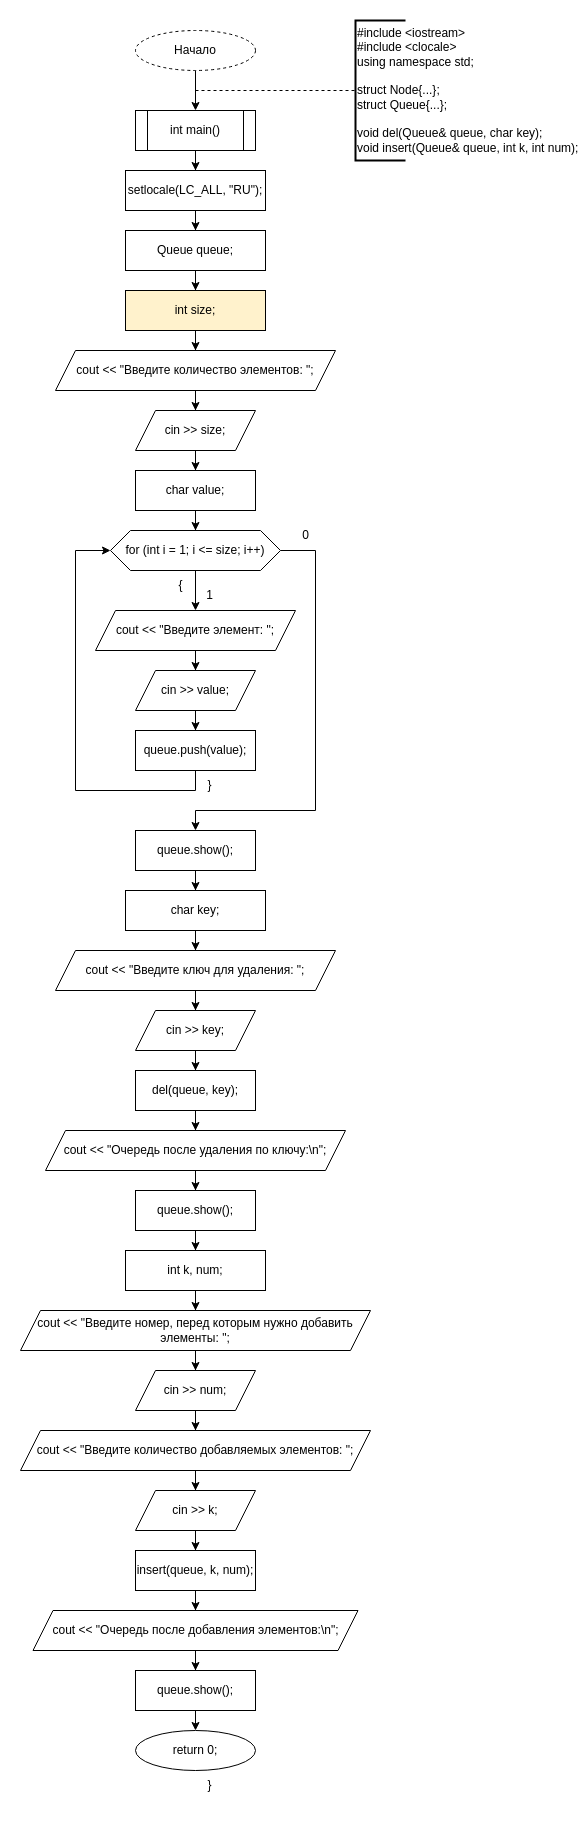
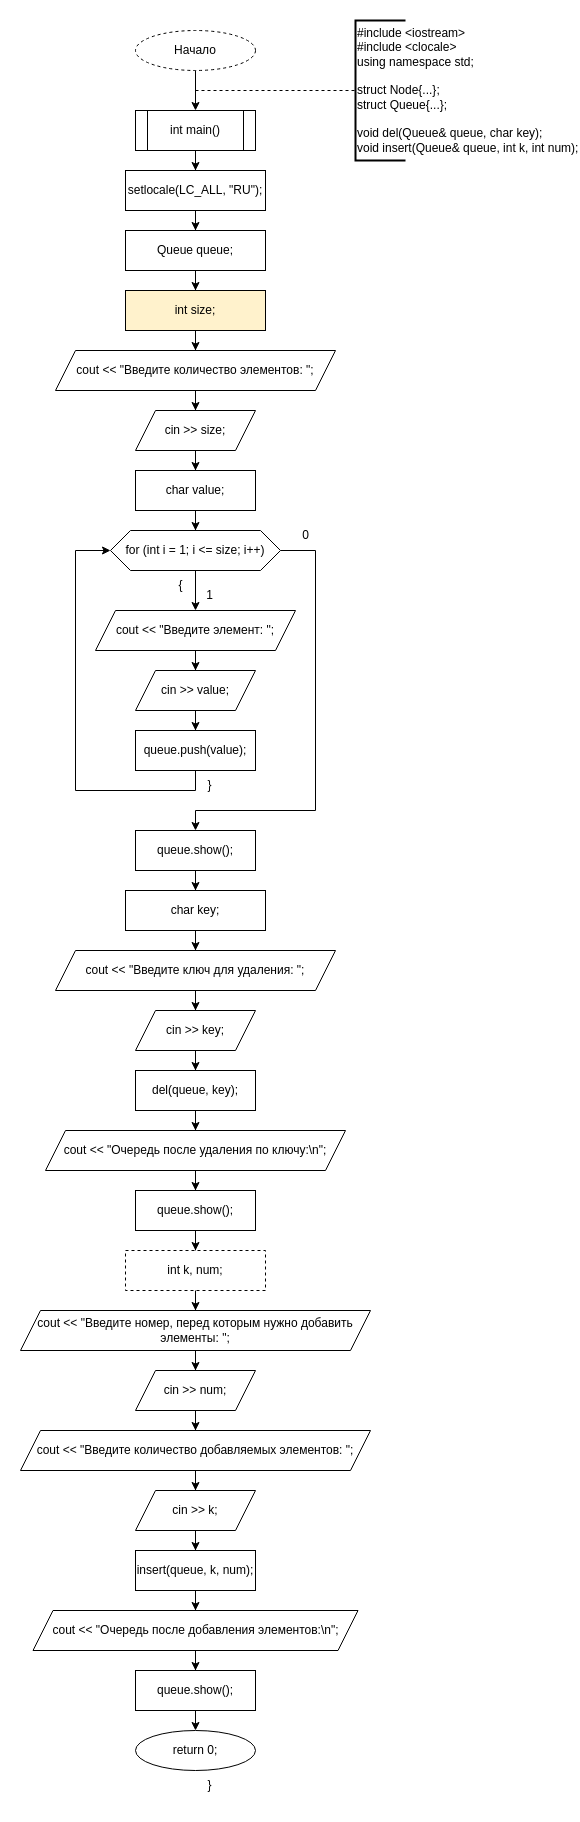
node "int k, num;": style solid -> dashed
